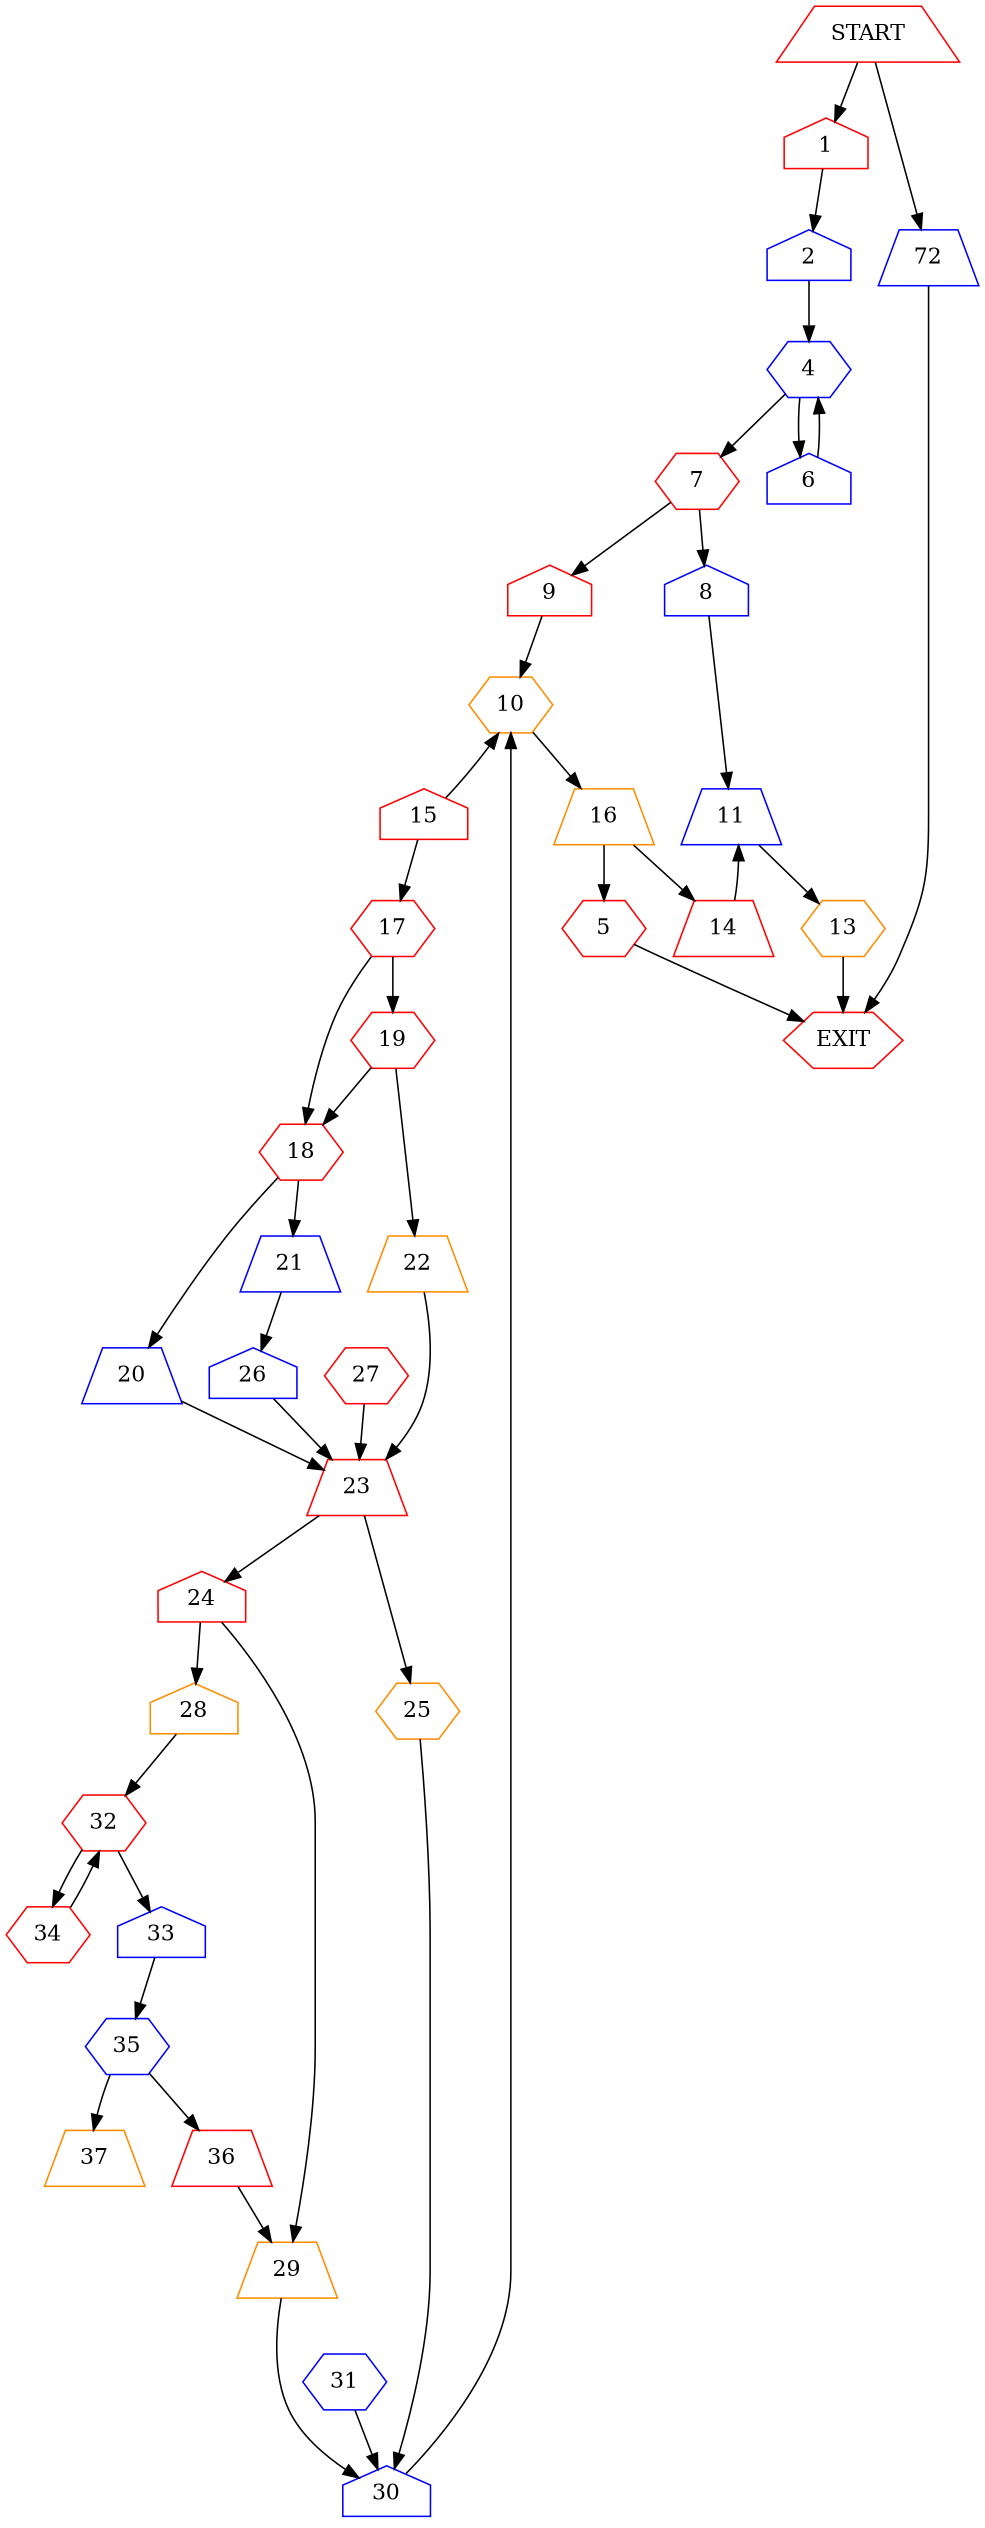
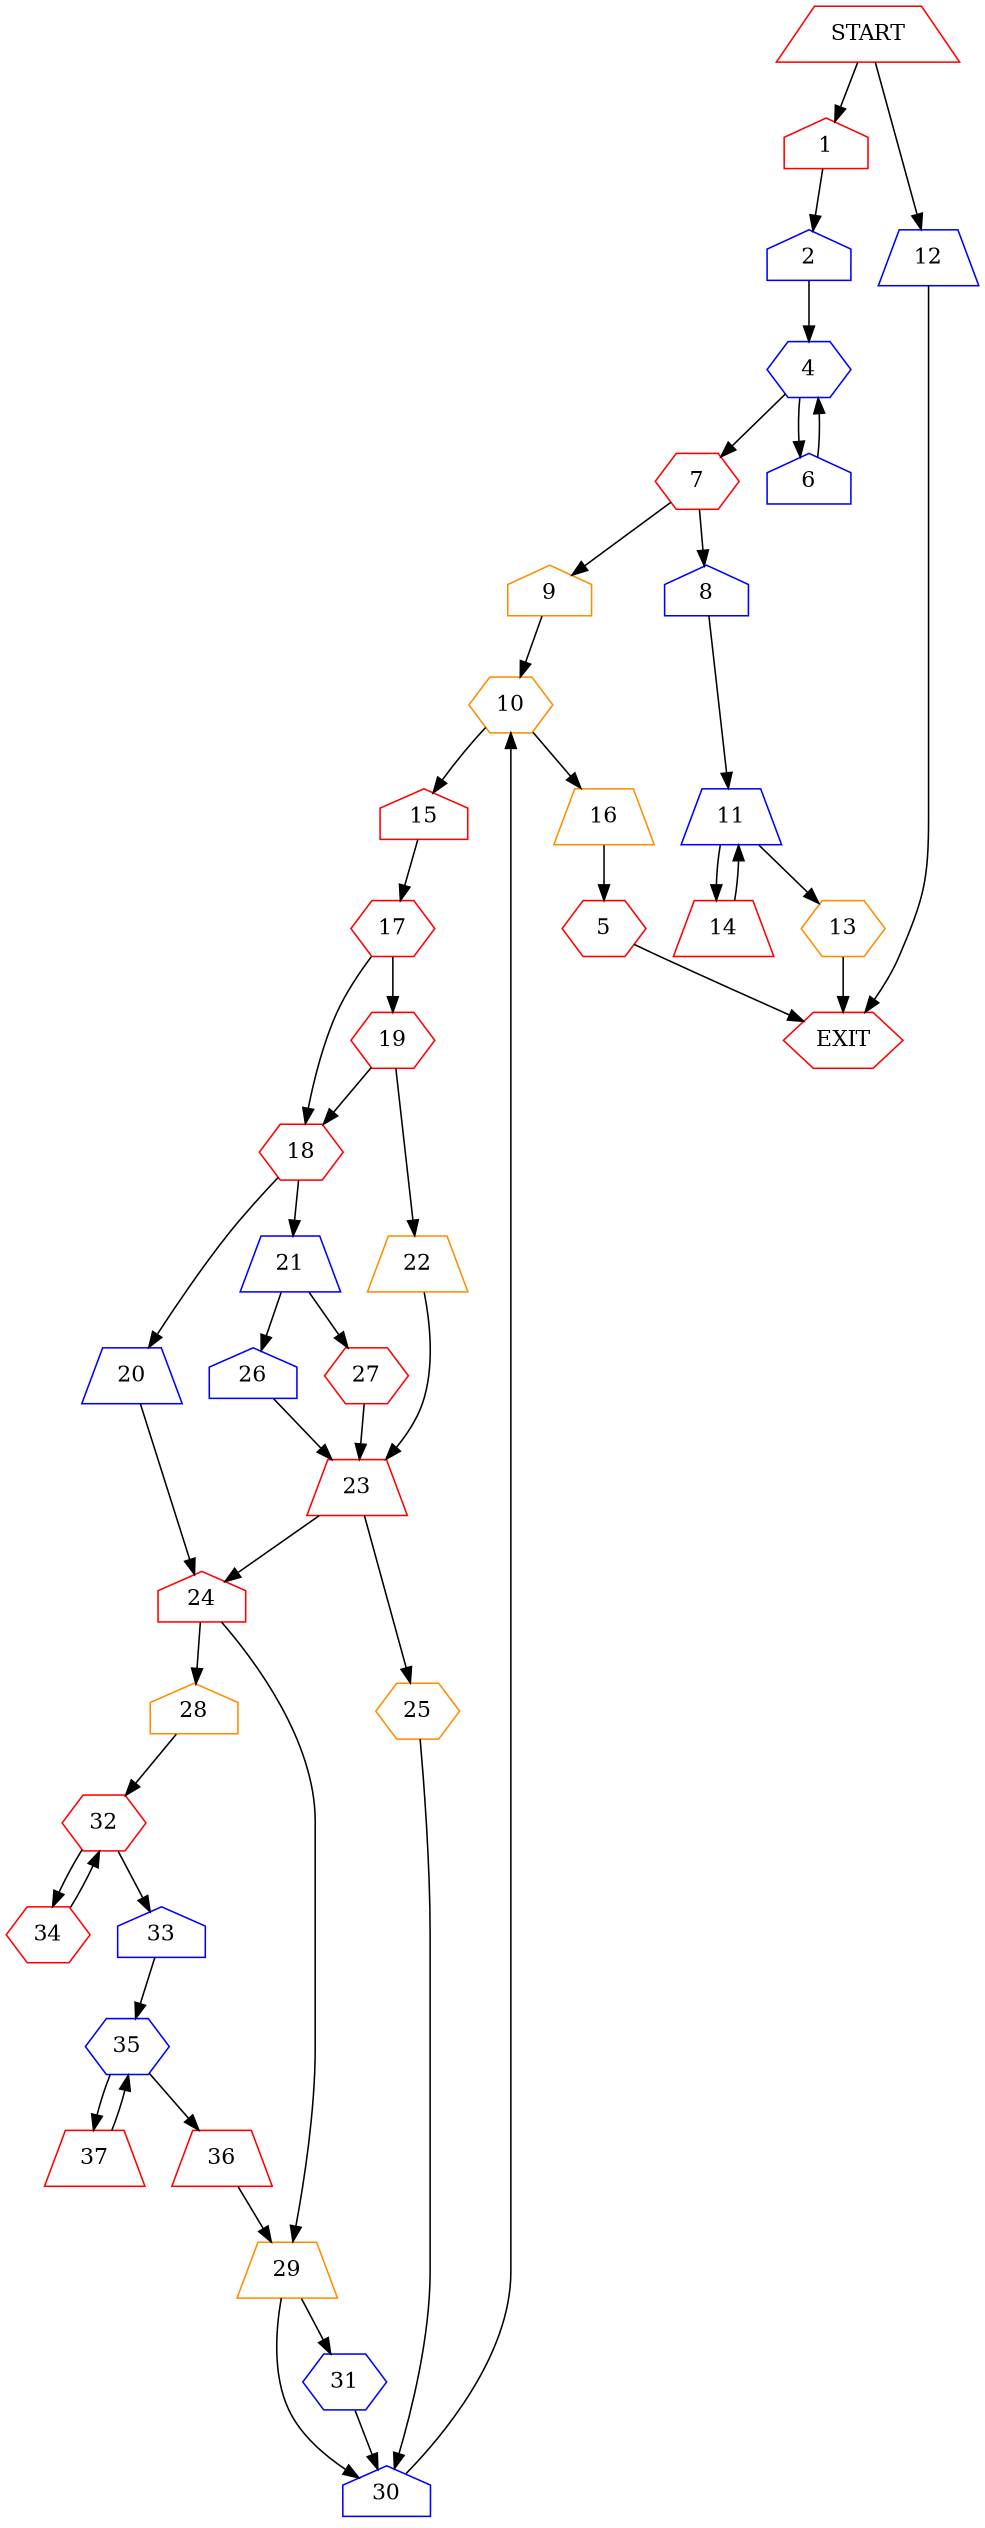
node "72": label "72" -> "12"
node "9": color red -> darkorange
edge "15" -> "10": reversed
edge "16" -> "14": now "11" -> "14"
edge "21" -> "27": added
edge "20" -> "23": now "20" -> "24"
edge "37" -> "35": added
node "37": color darkorange -> red
edge "29" -> "31": added
